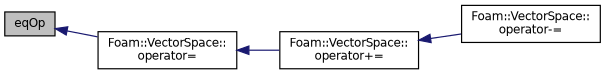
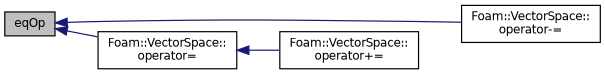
edge "Foam::VectorSpace:: operator-=" -> "Foam::VectorSpace:: operator+=": now "Foam::VectorSpace:: operator-=" -> "eqOp"
